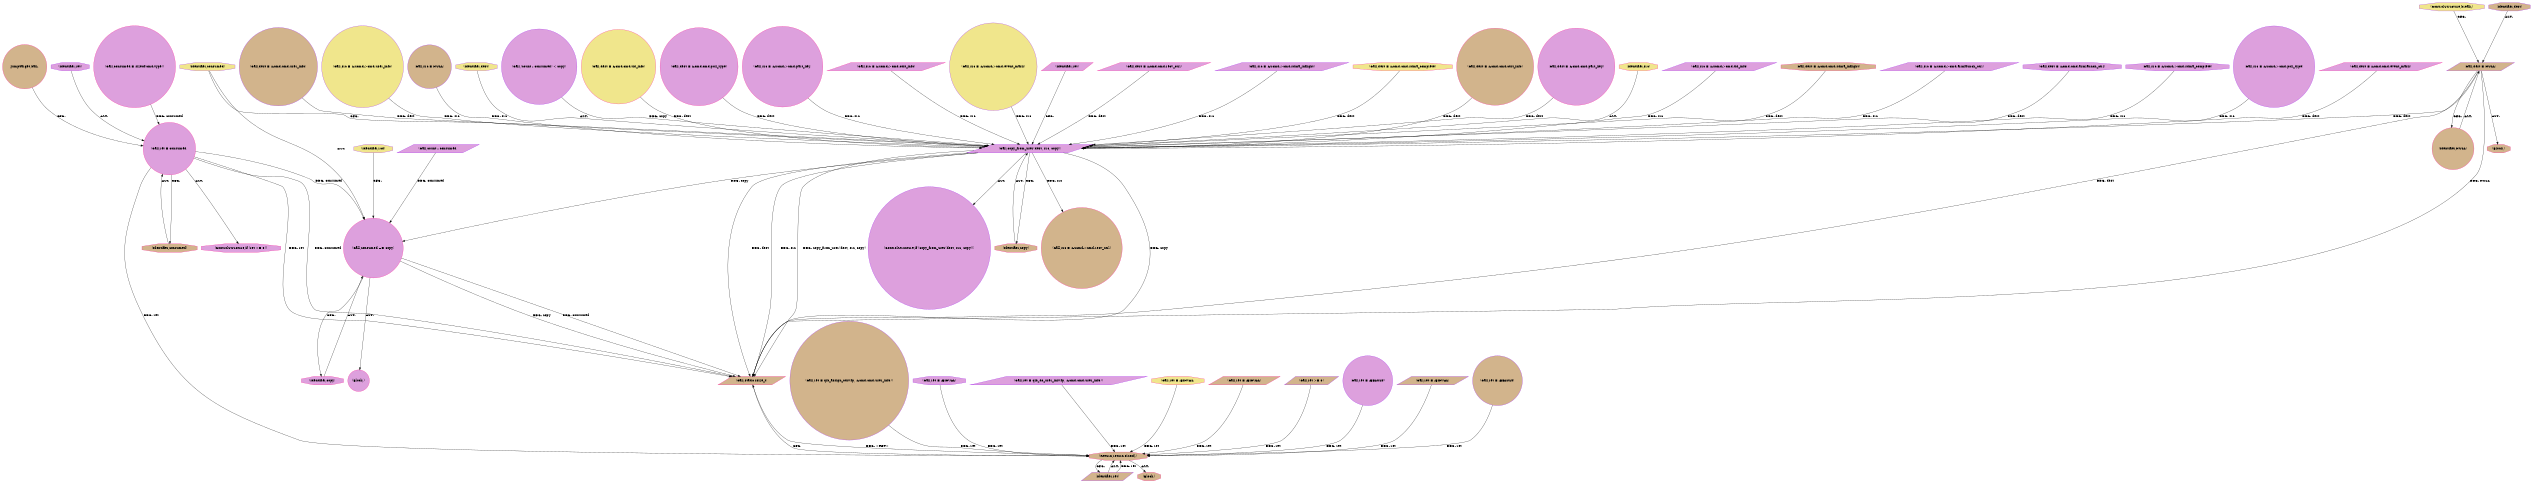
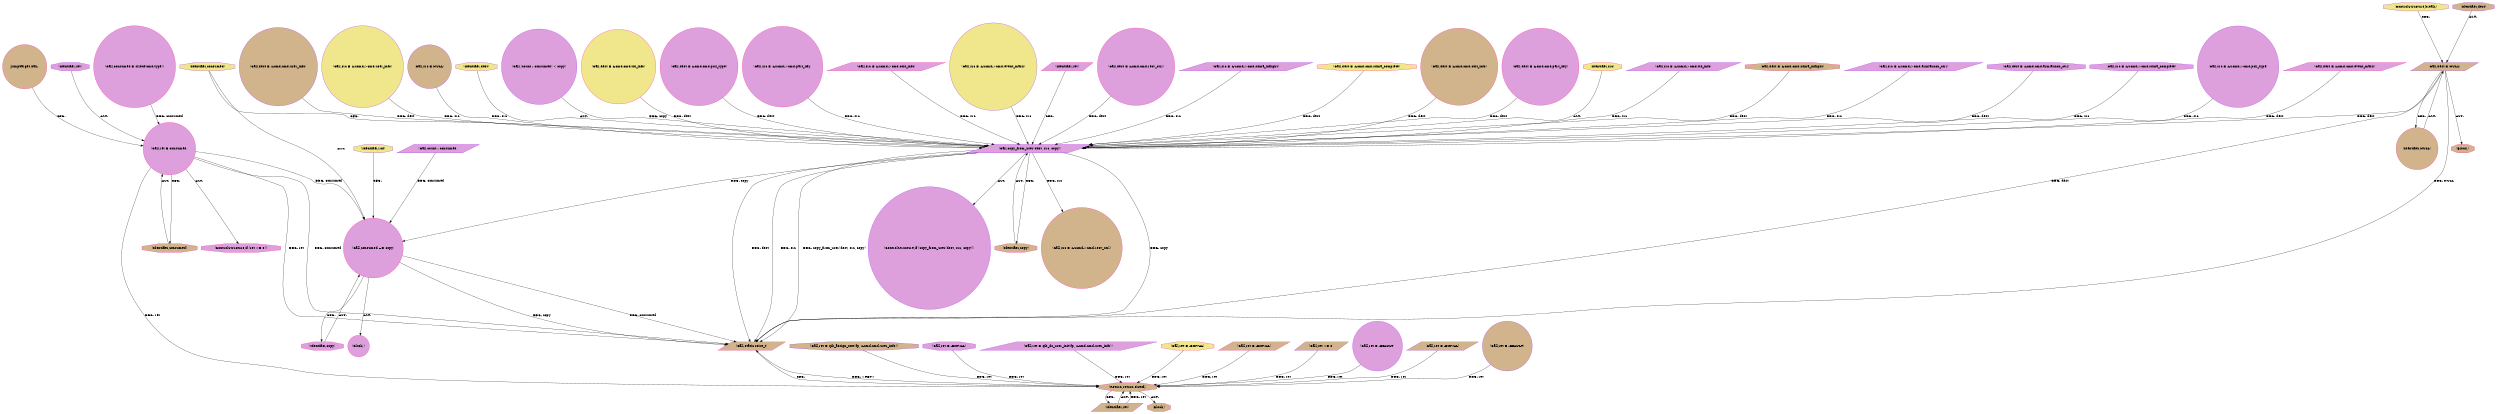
node "(Call,dest = &cmd.cmd.recv_ctrl)": shape parallelogram -> circle
node "(Call,ret = qib_assign_ctxt(fp, &cmd.cmd.user_info))": shape circle -> octagon
